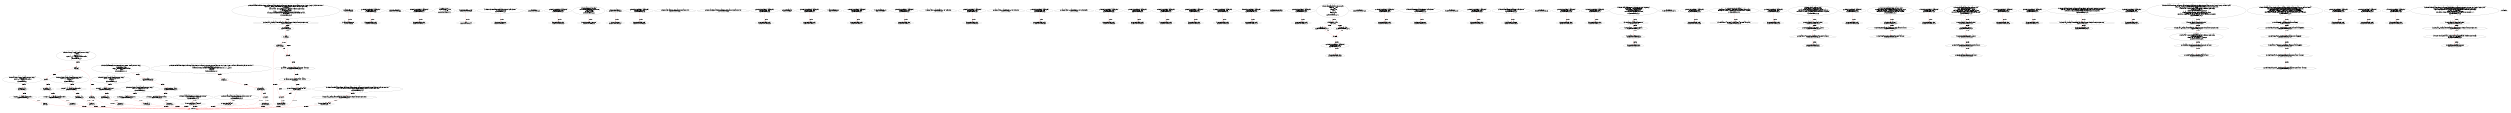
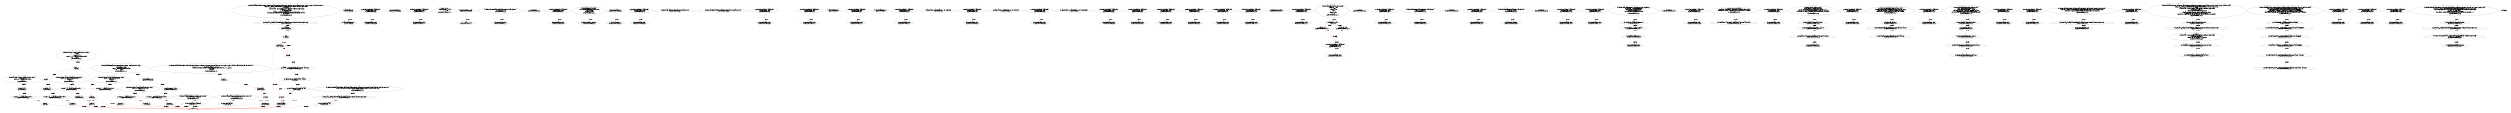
node "68_ bool public safeGuard; 418-new_variable-69-69": removed
node "22_ uint256 c = a / b; 160-new_variable-23-23": removed
edge "187_ return tokens[token][user]; 1477-return-188-188" -> "0_ exit_node": removed, label "return_exit"
